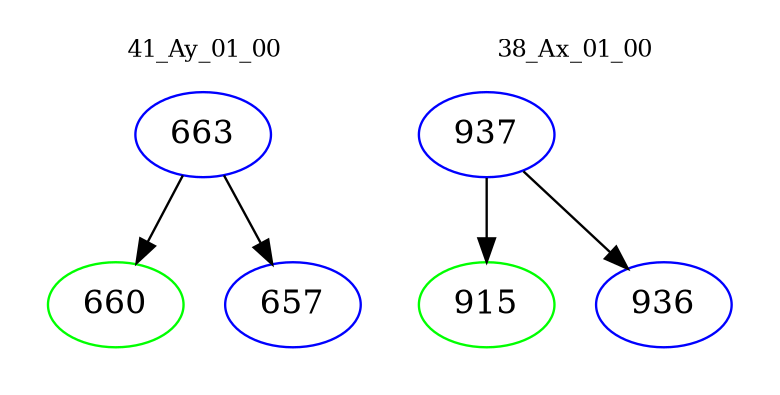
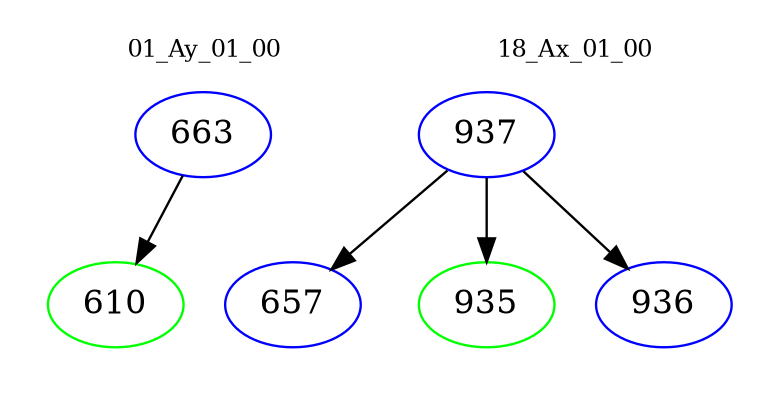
cluster "41_Ay_01_00": label "41_Ay_01_00" -> "01_Ay_01_00"
cluster "38_Ax_01_00": label "38_Ax_01_00" -> "18_Ax_01_00"
edge "663" -> "657": now "937" -> "657"
node "660": label "660" -> "610"
node "915": label "915" -> "935"
